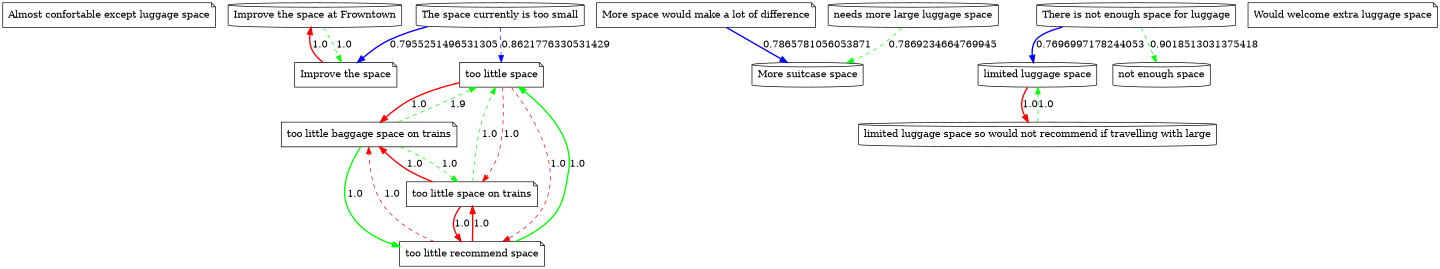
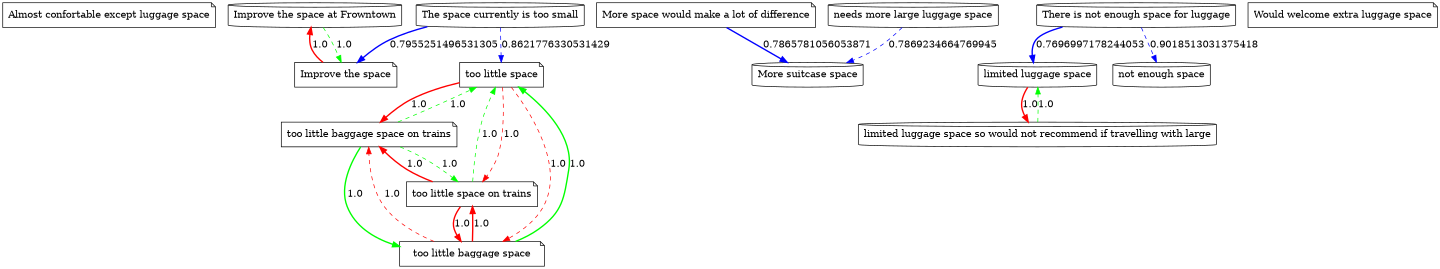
edge "There is not enough space for luggage" -> "not enough space": color green -> blue
edge "needs more large luggage space" -> "More suitcase space": color green -> blue
edge "too little baggage space on trains" -> "too little space": label "1.9" -> "1.0"
node "too little recommend space": label "too little recommend space" -> "too little baggage space"
